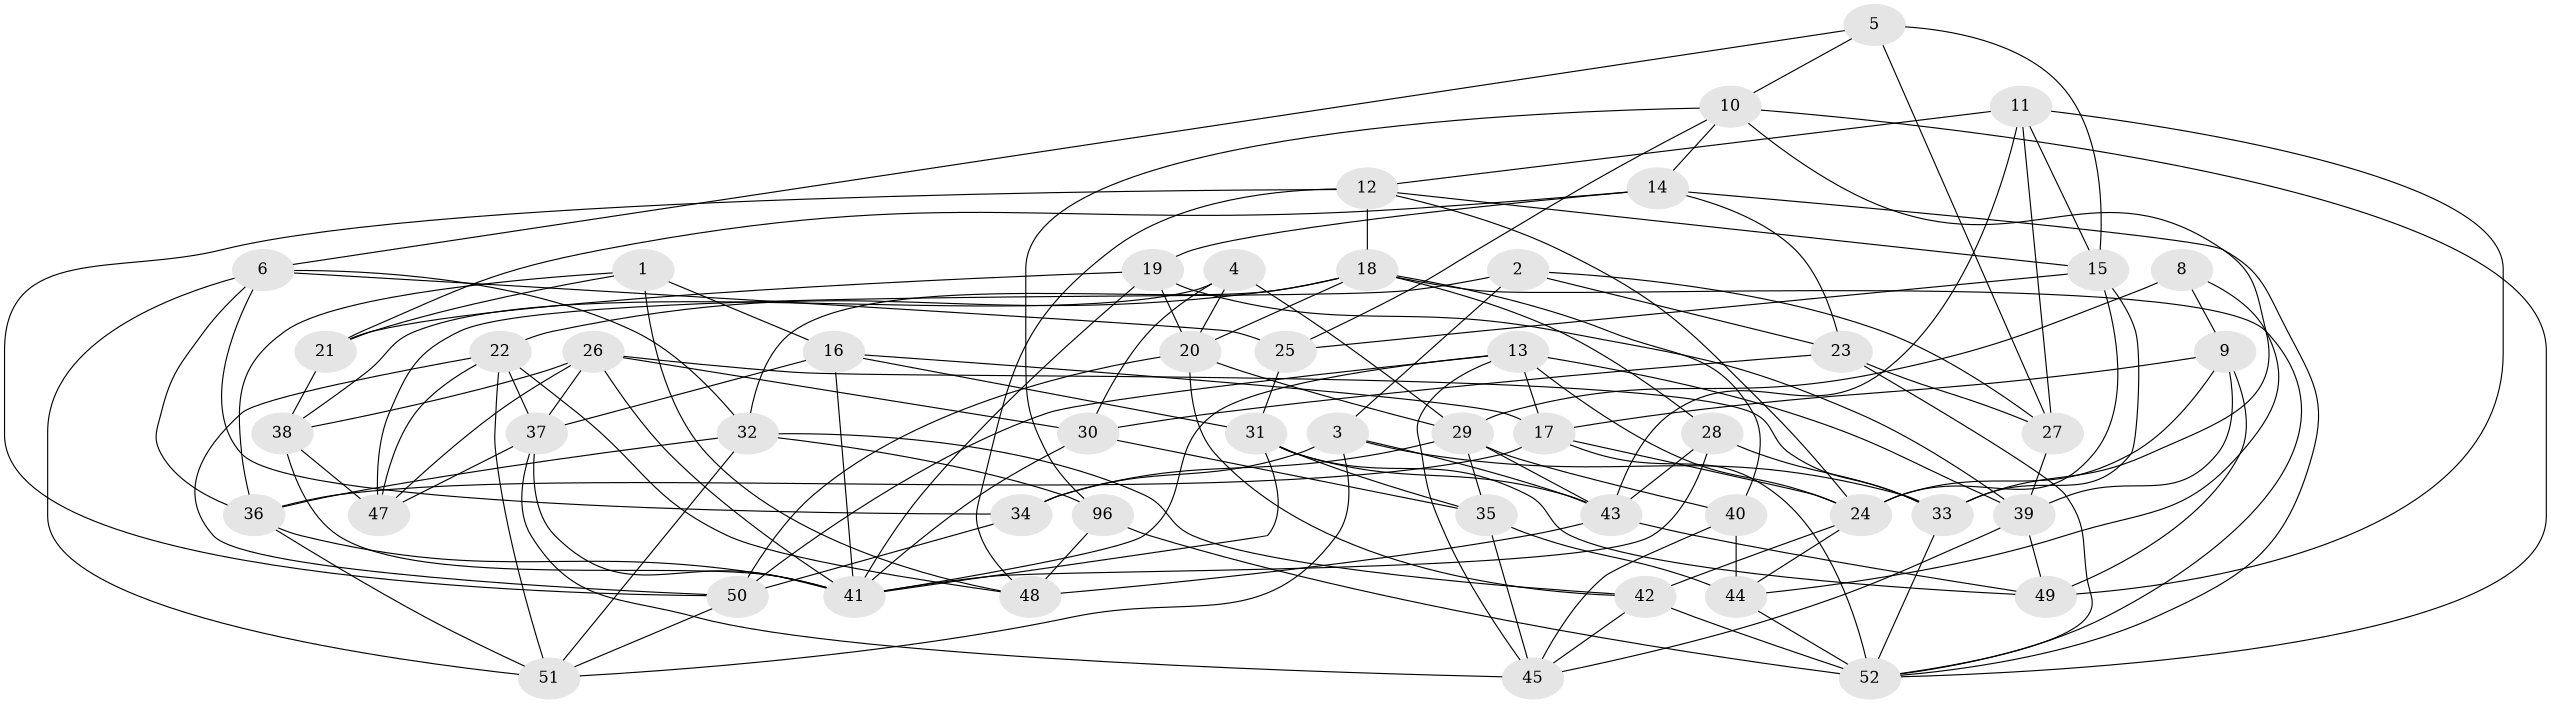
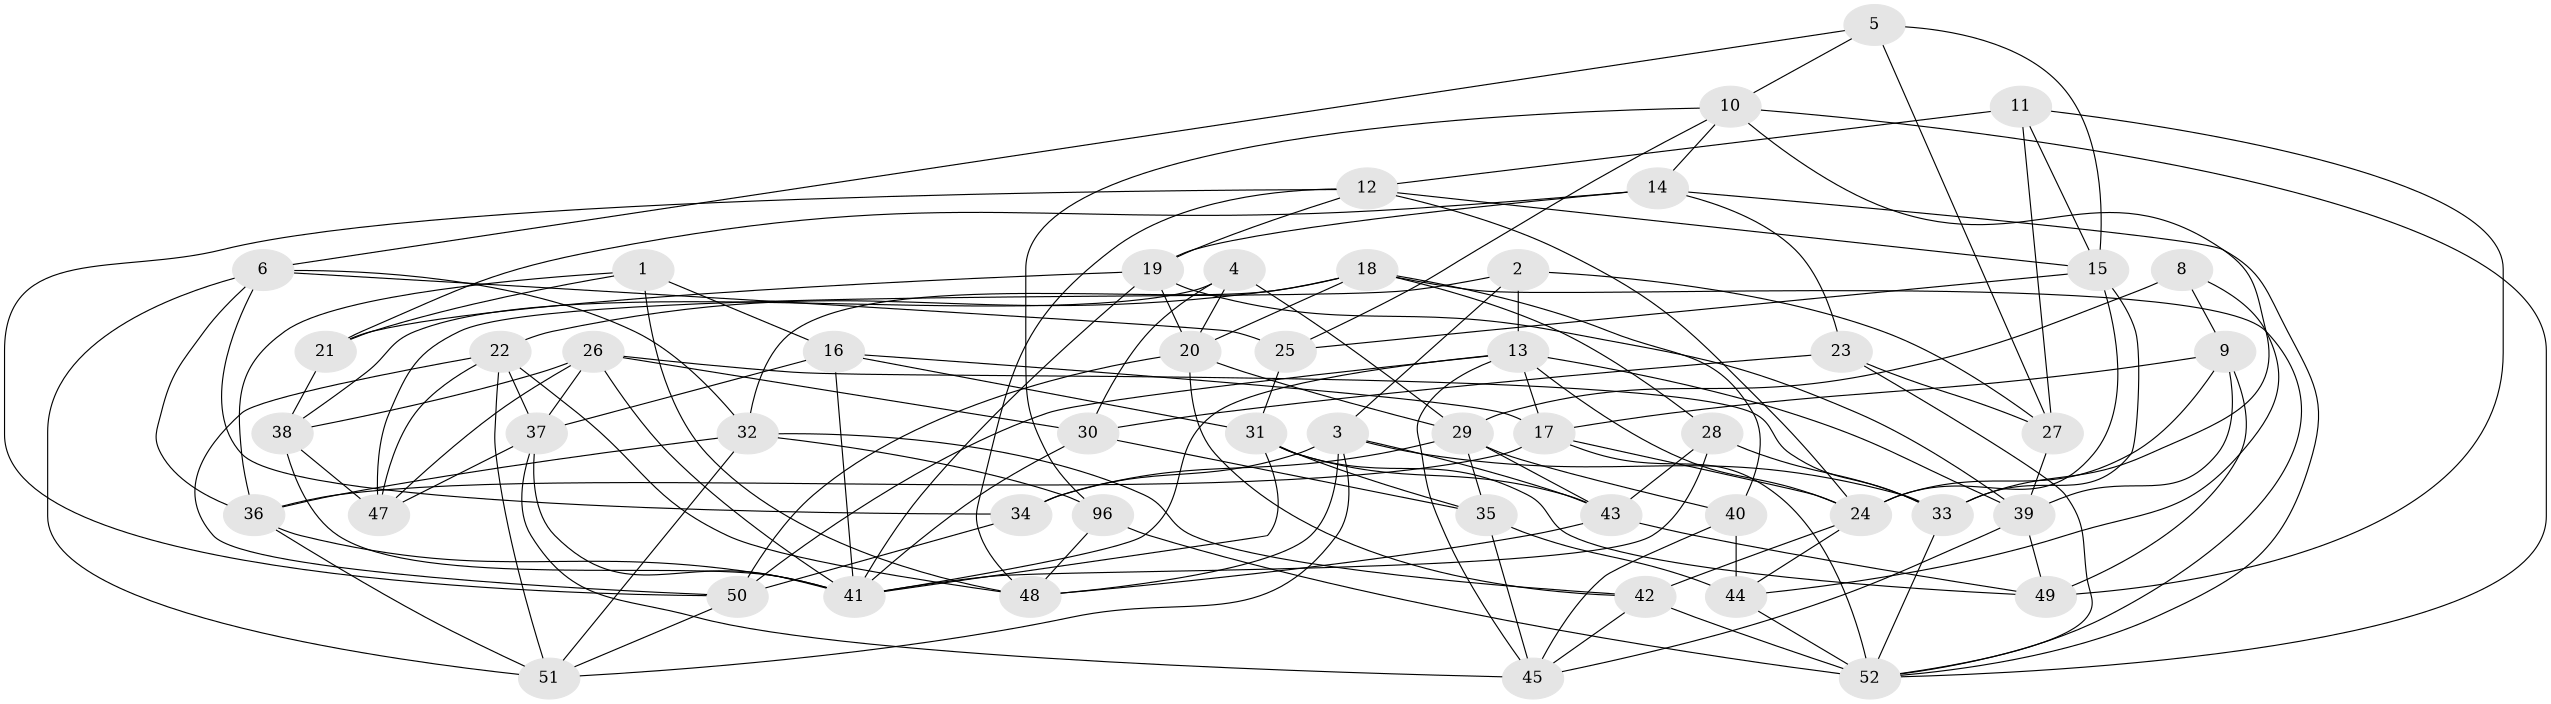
edge "12" -- "18": now "12" -- "19"
edge "2" -- "23": now "2" -- "13"
edge "11" -- "43": removed
edge "3" -- "48": added
